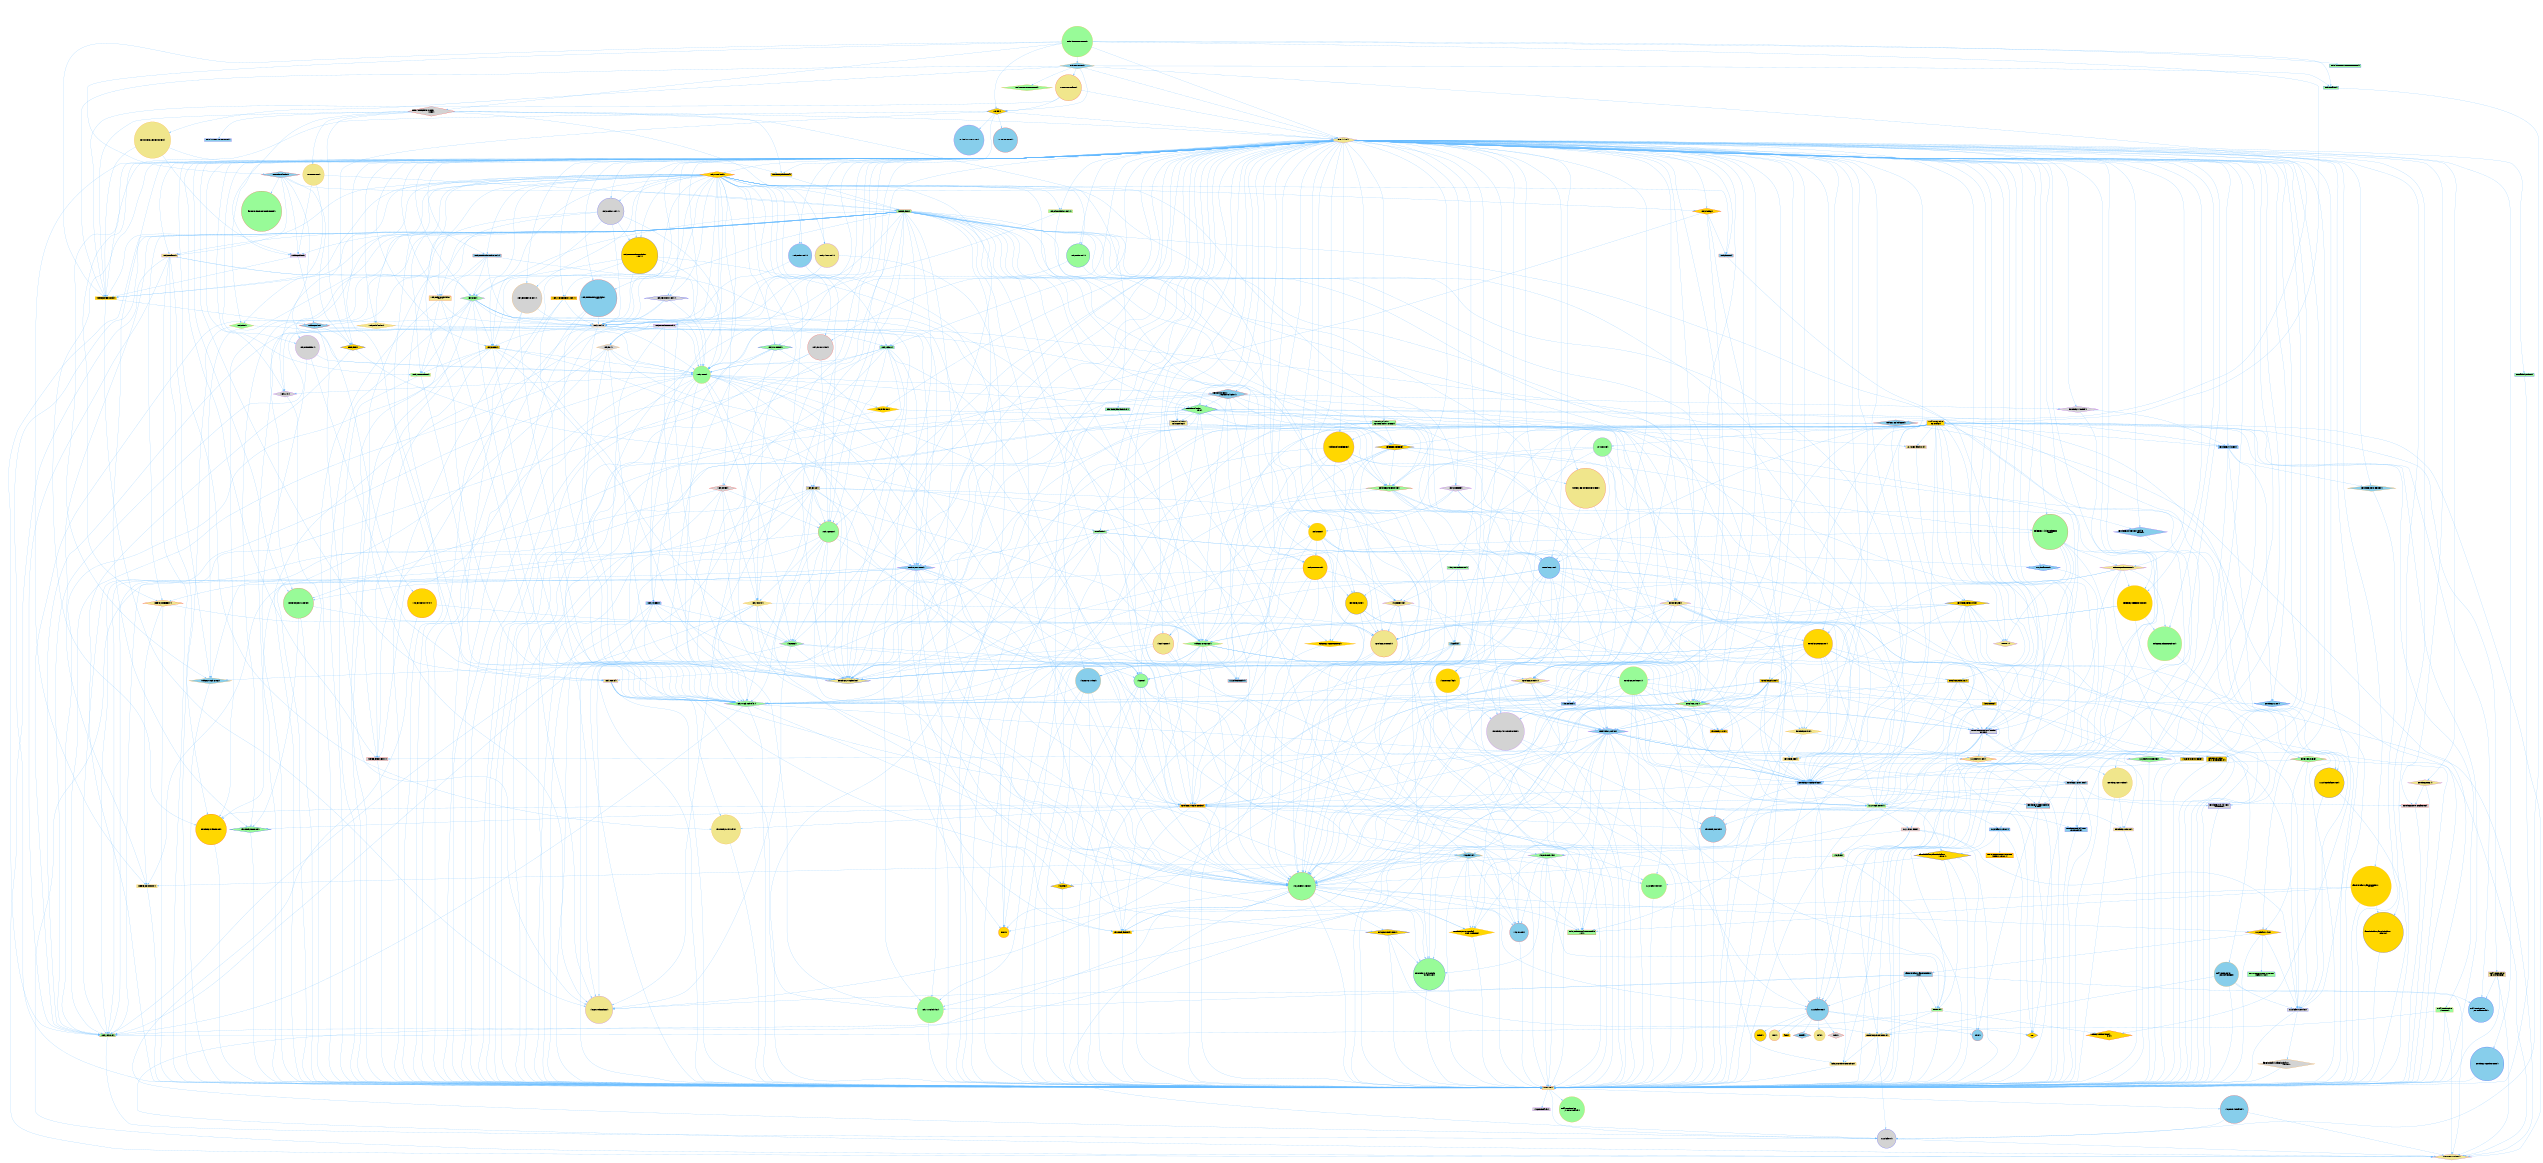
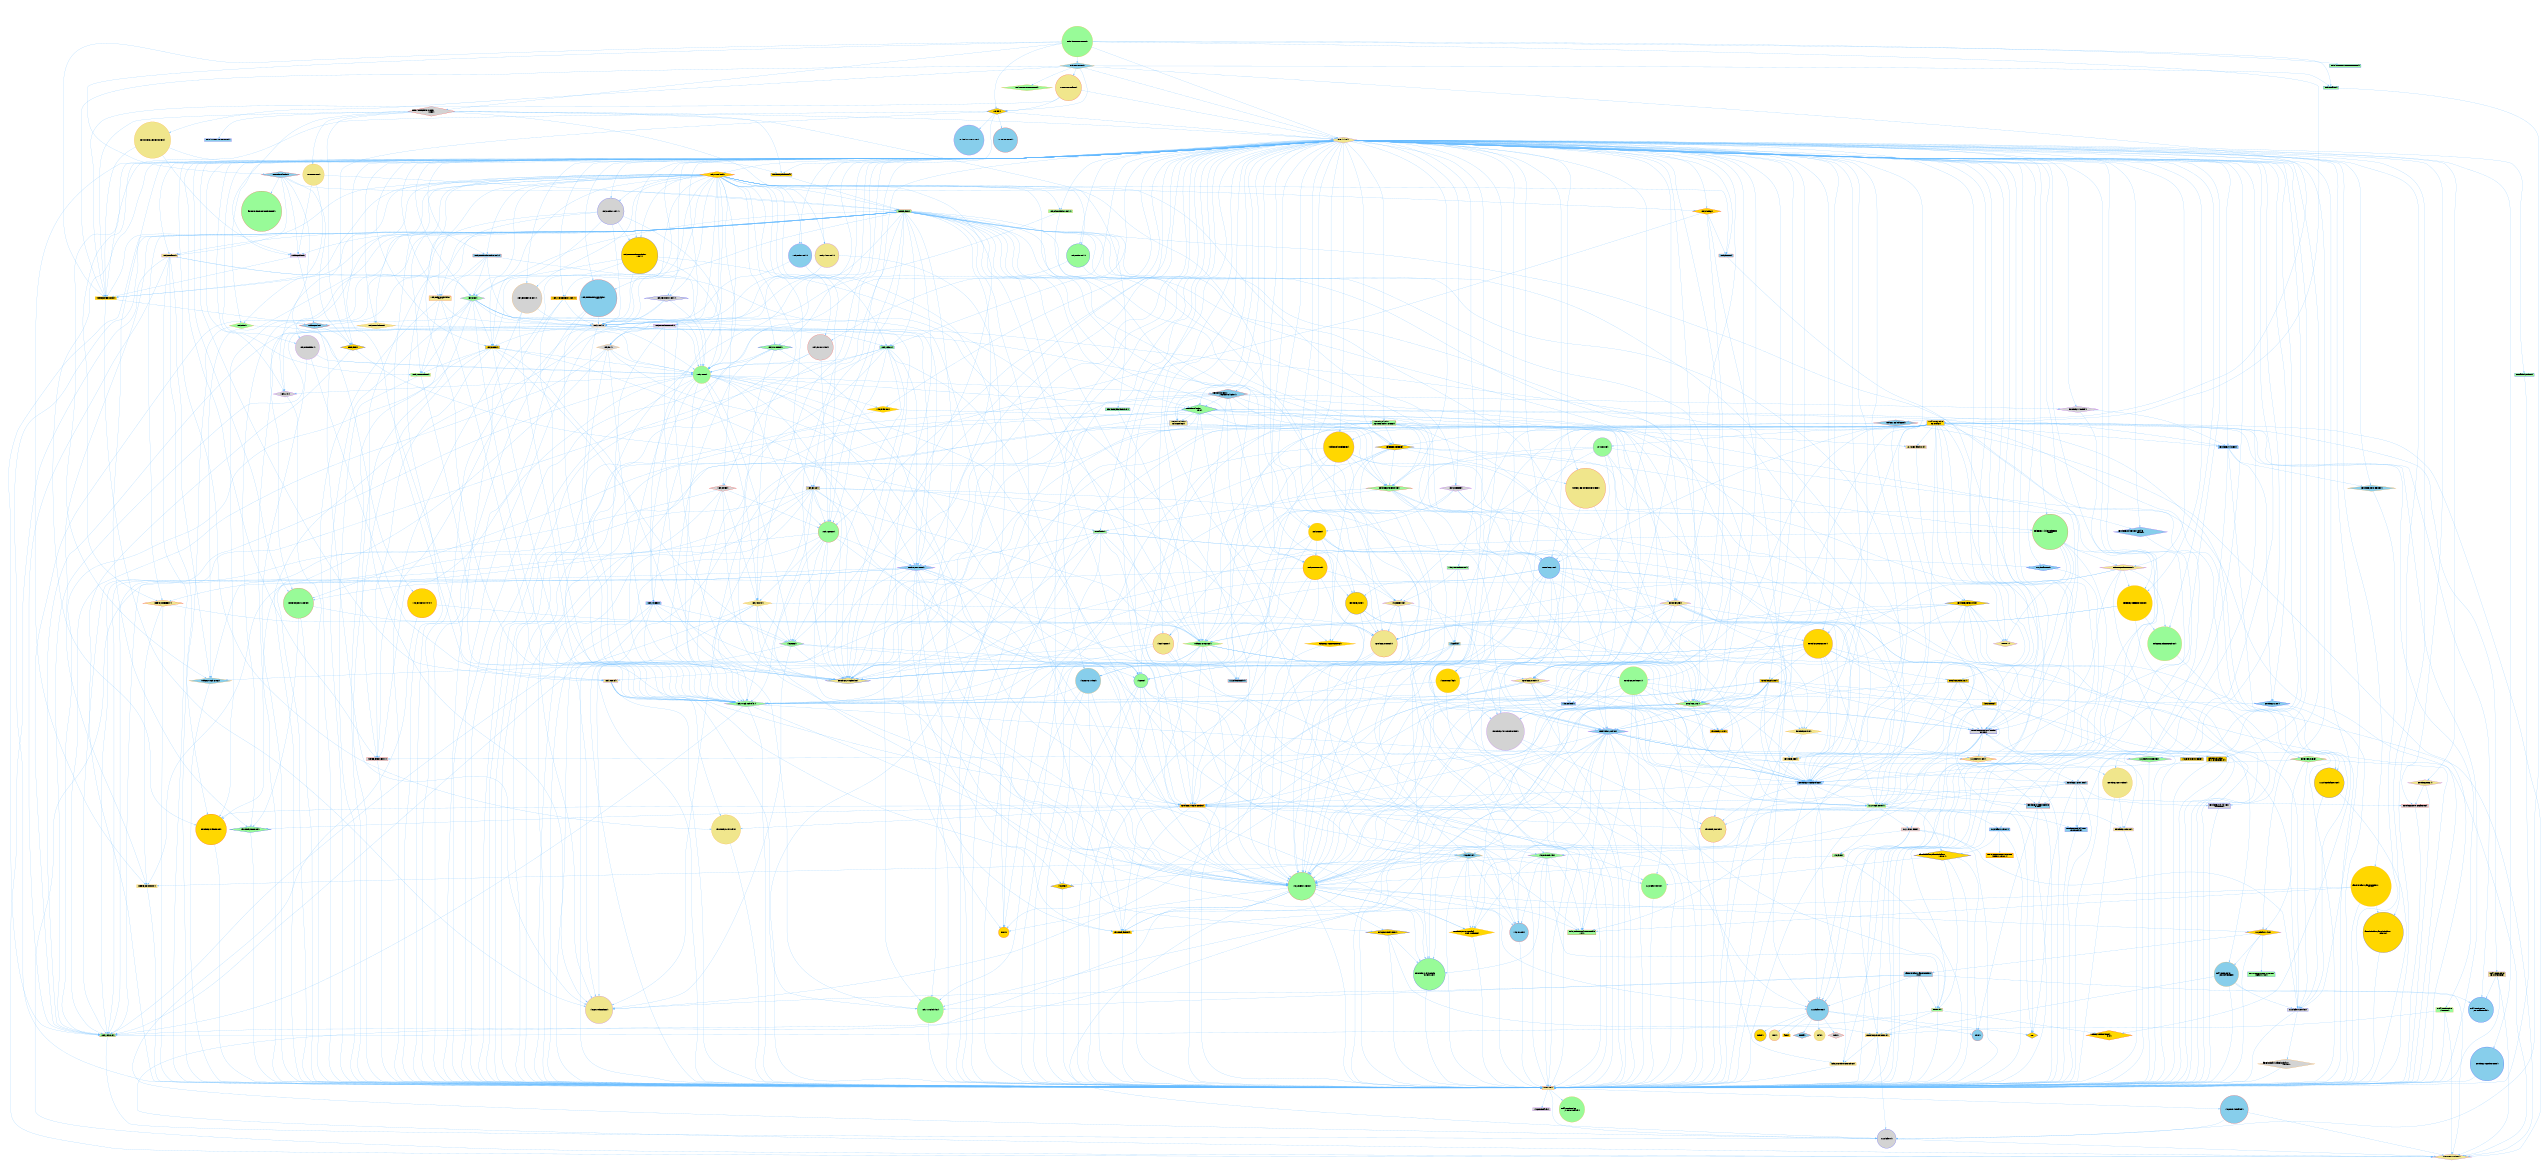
node "Math/Serialization.h": label "Math/Serialization.h" -> "Math/CapsuleShape.h"
node "Templates/IsPointer.h": fillcolor skyblue -> khaki
edge "HAL/PlatformMisc.h" -> "HAL/PlatformAtomics.h": now "HAL/PlatformMisc.h" -> "ProfilingDebugging /CpuProfilerTrace.h"
